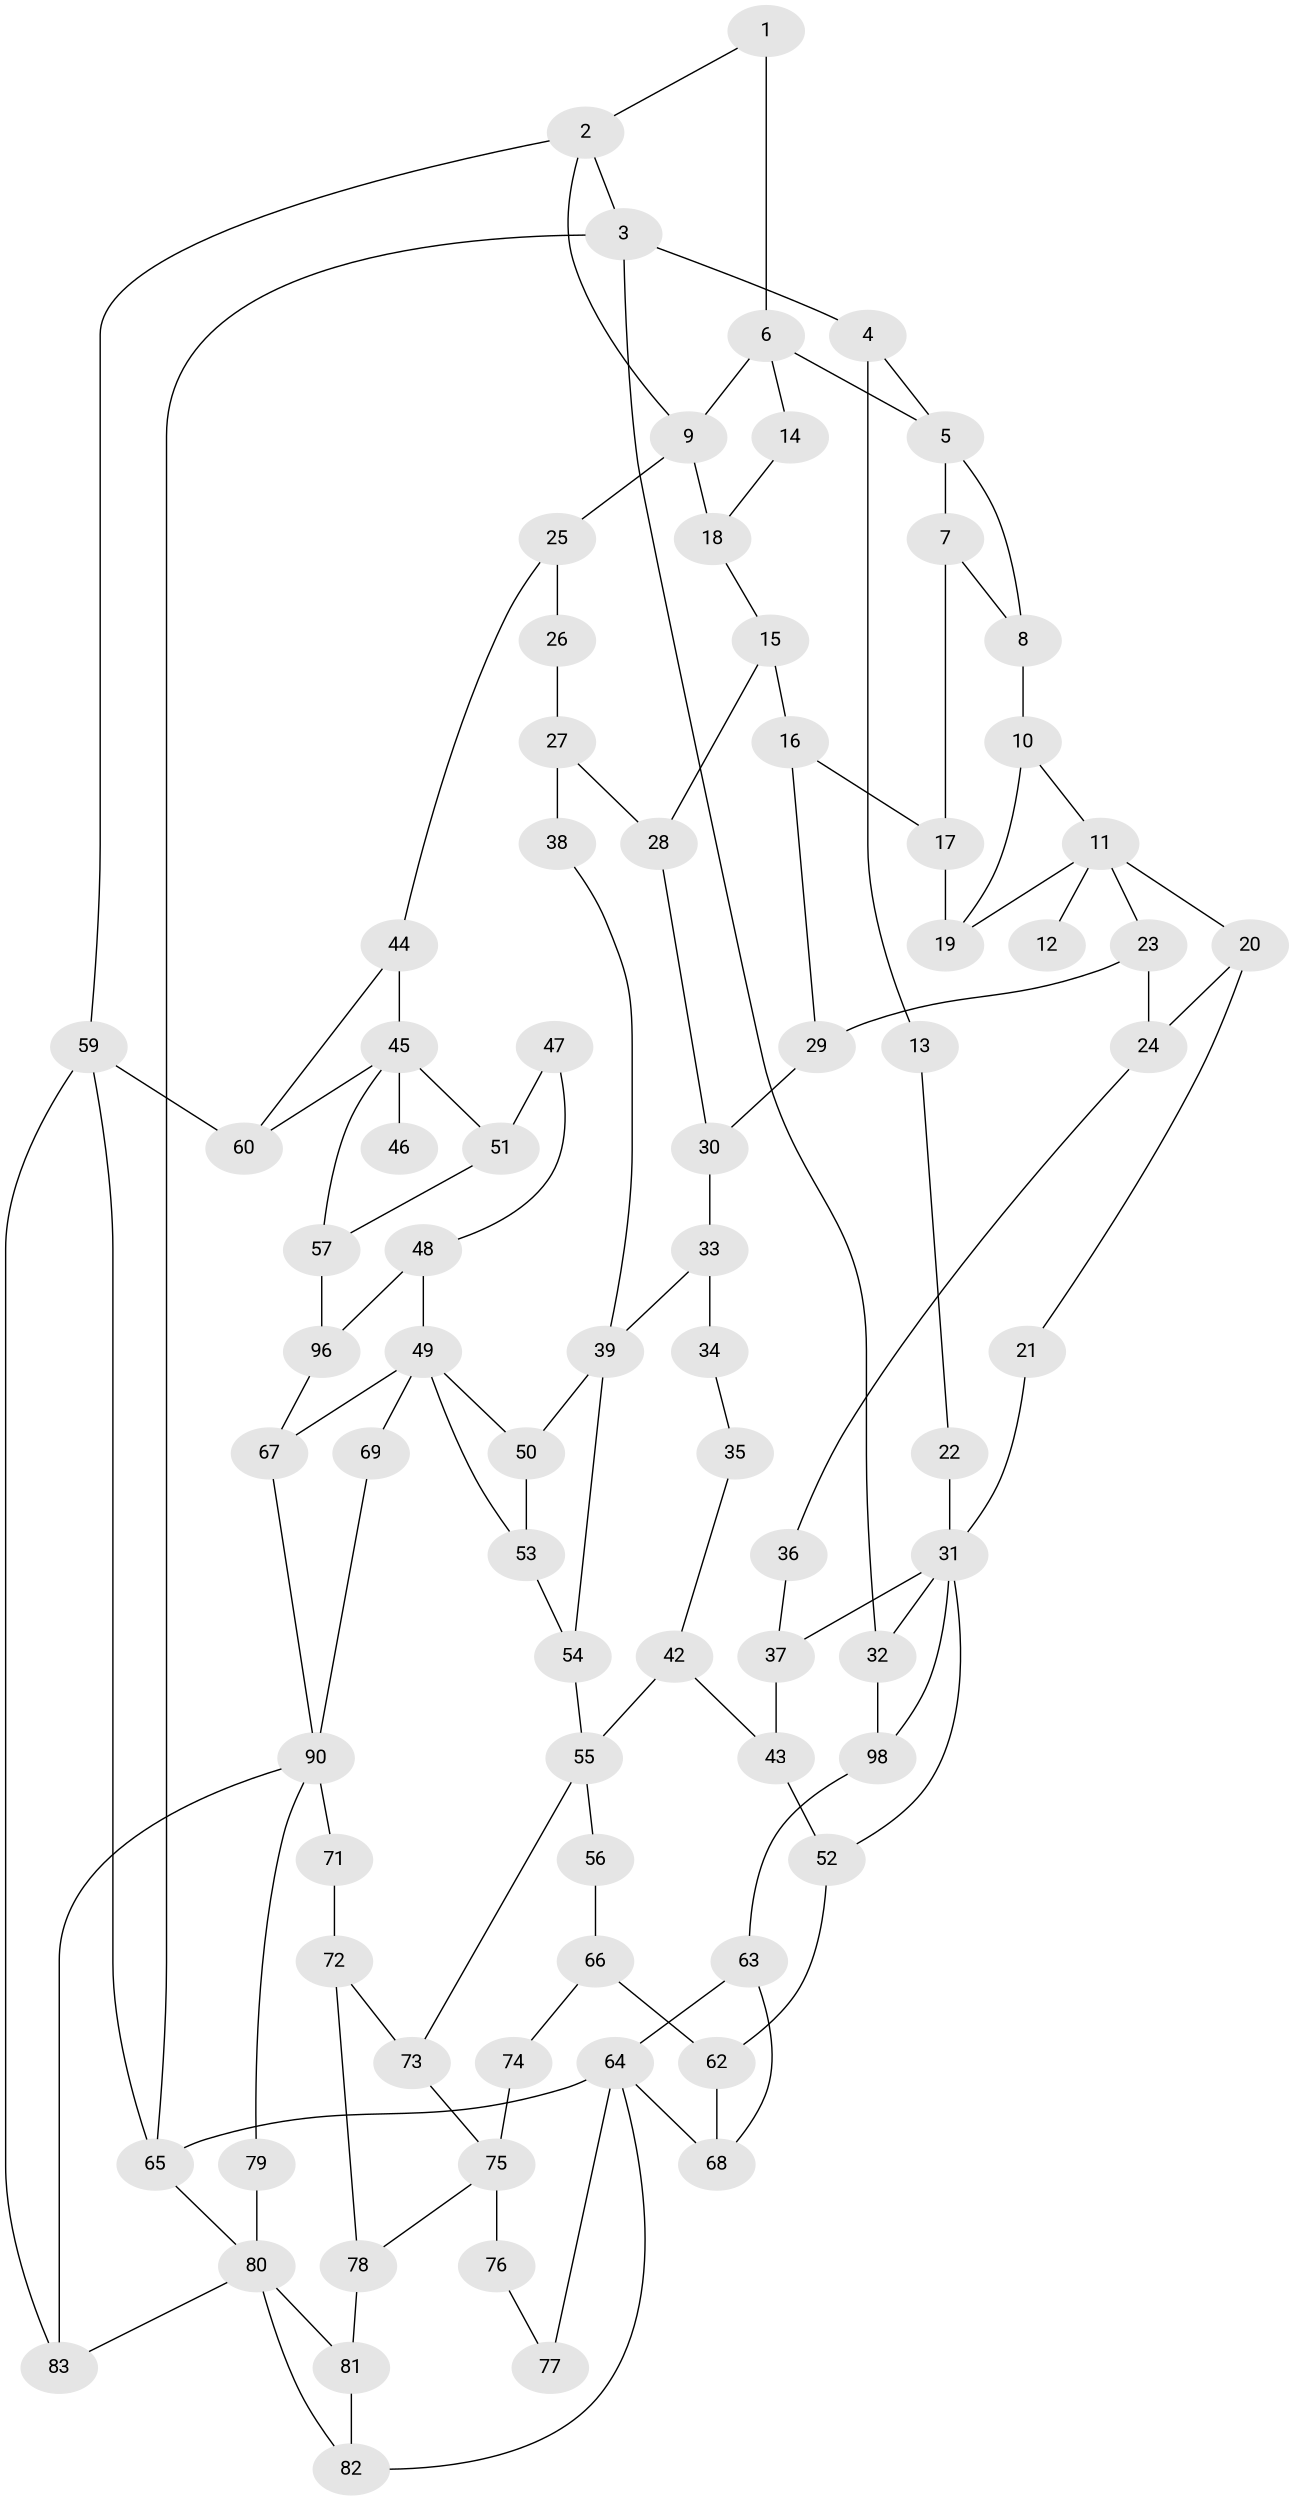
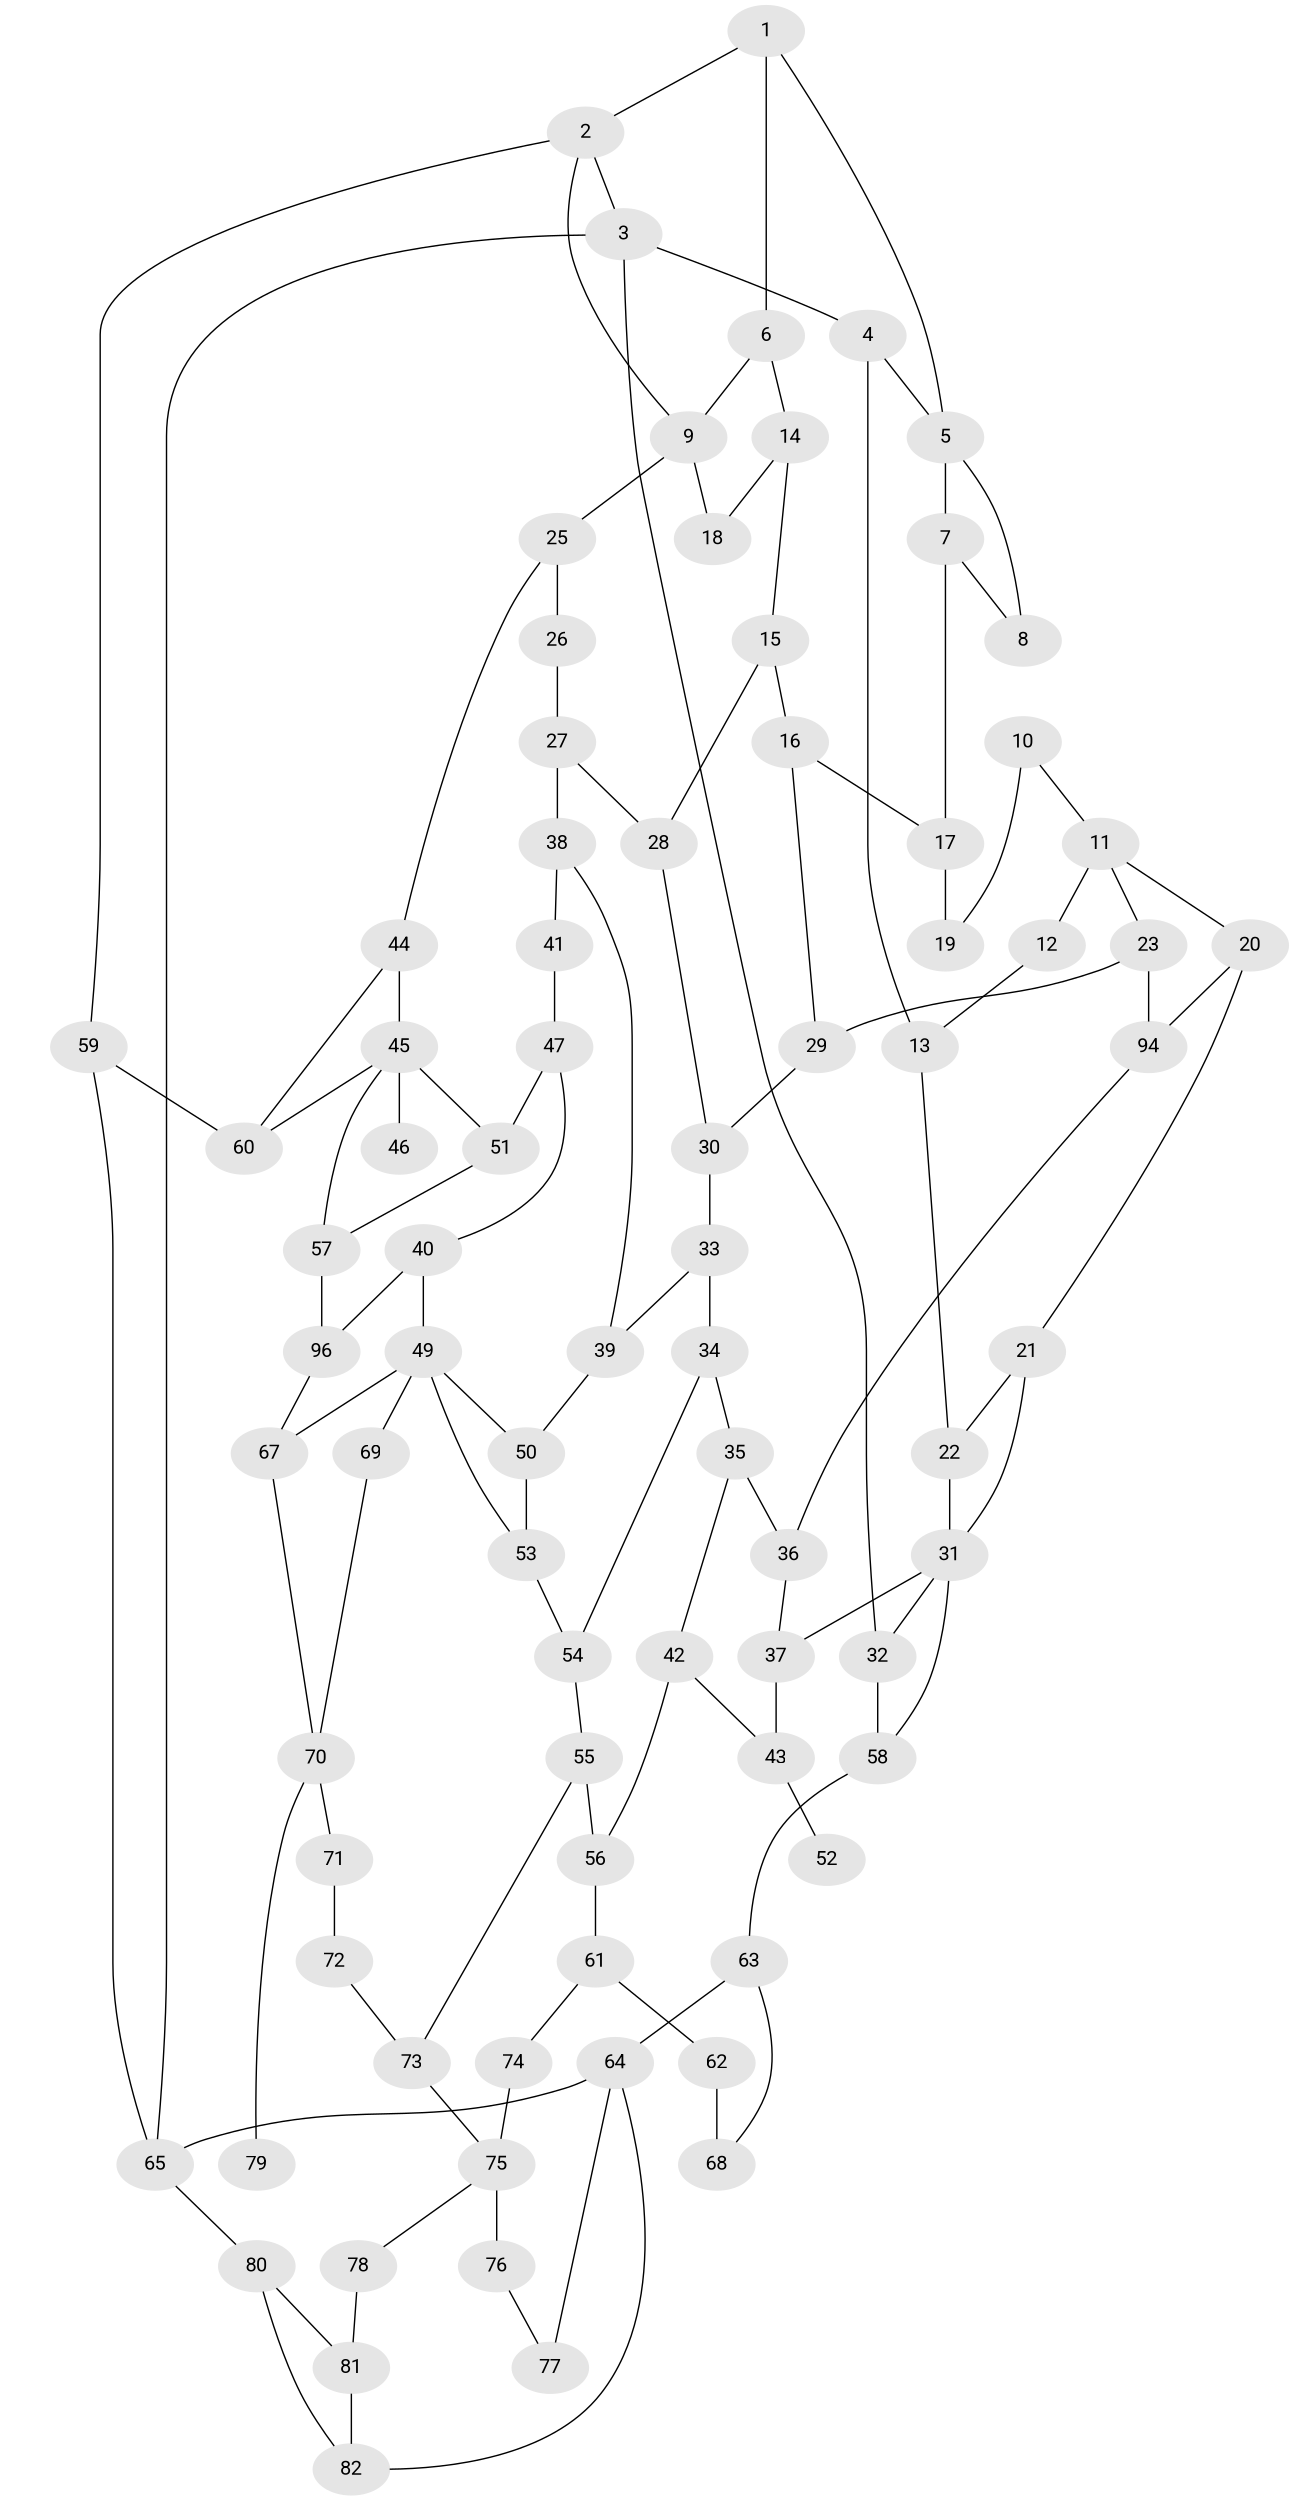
edge "6" -- "5": now "1" -- "5"
edge "18" -- "15": now "14" -- "15"
edge "8" -- "10": removed
edge "11" -- "19": removed
node "41": added
edge "12" -- "13": added
node "24": label "24" -> "94"
node "48": label "48" -> "40"
edge "21" -- "22": added
edge "39" -- "54": now "34" -- "54"
edge "35" -- "36": added
edge "42" -- "55": now "42" -- "56"
edge "31" -- "52": removed
node "90": label "90" -> "70"
node "98": label "98" -> "58"
node "66": label "66" -> "61"
edge "52" -- "62": removed
edge "72" -- "78": removed
edge "64" -- "68": removed
edge "79" -- "80": removed
node "83": removed
